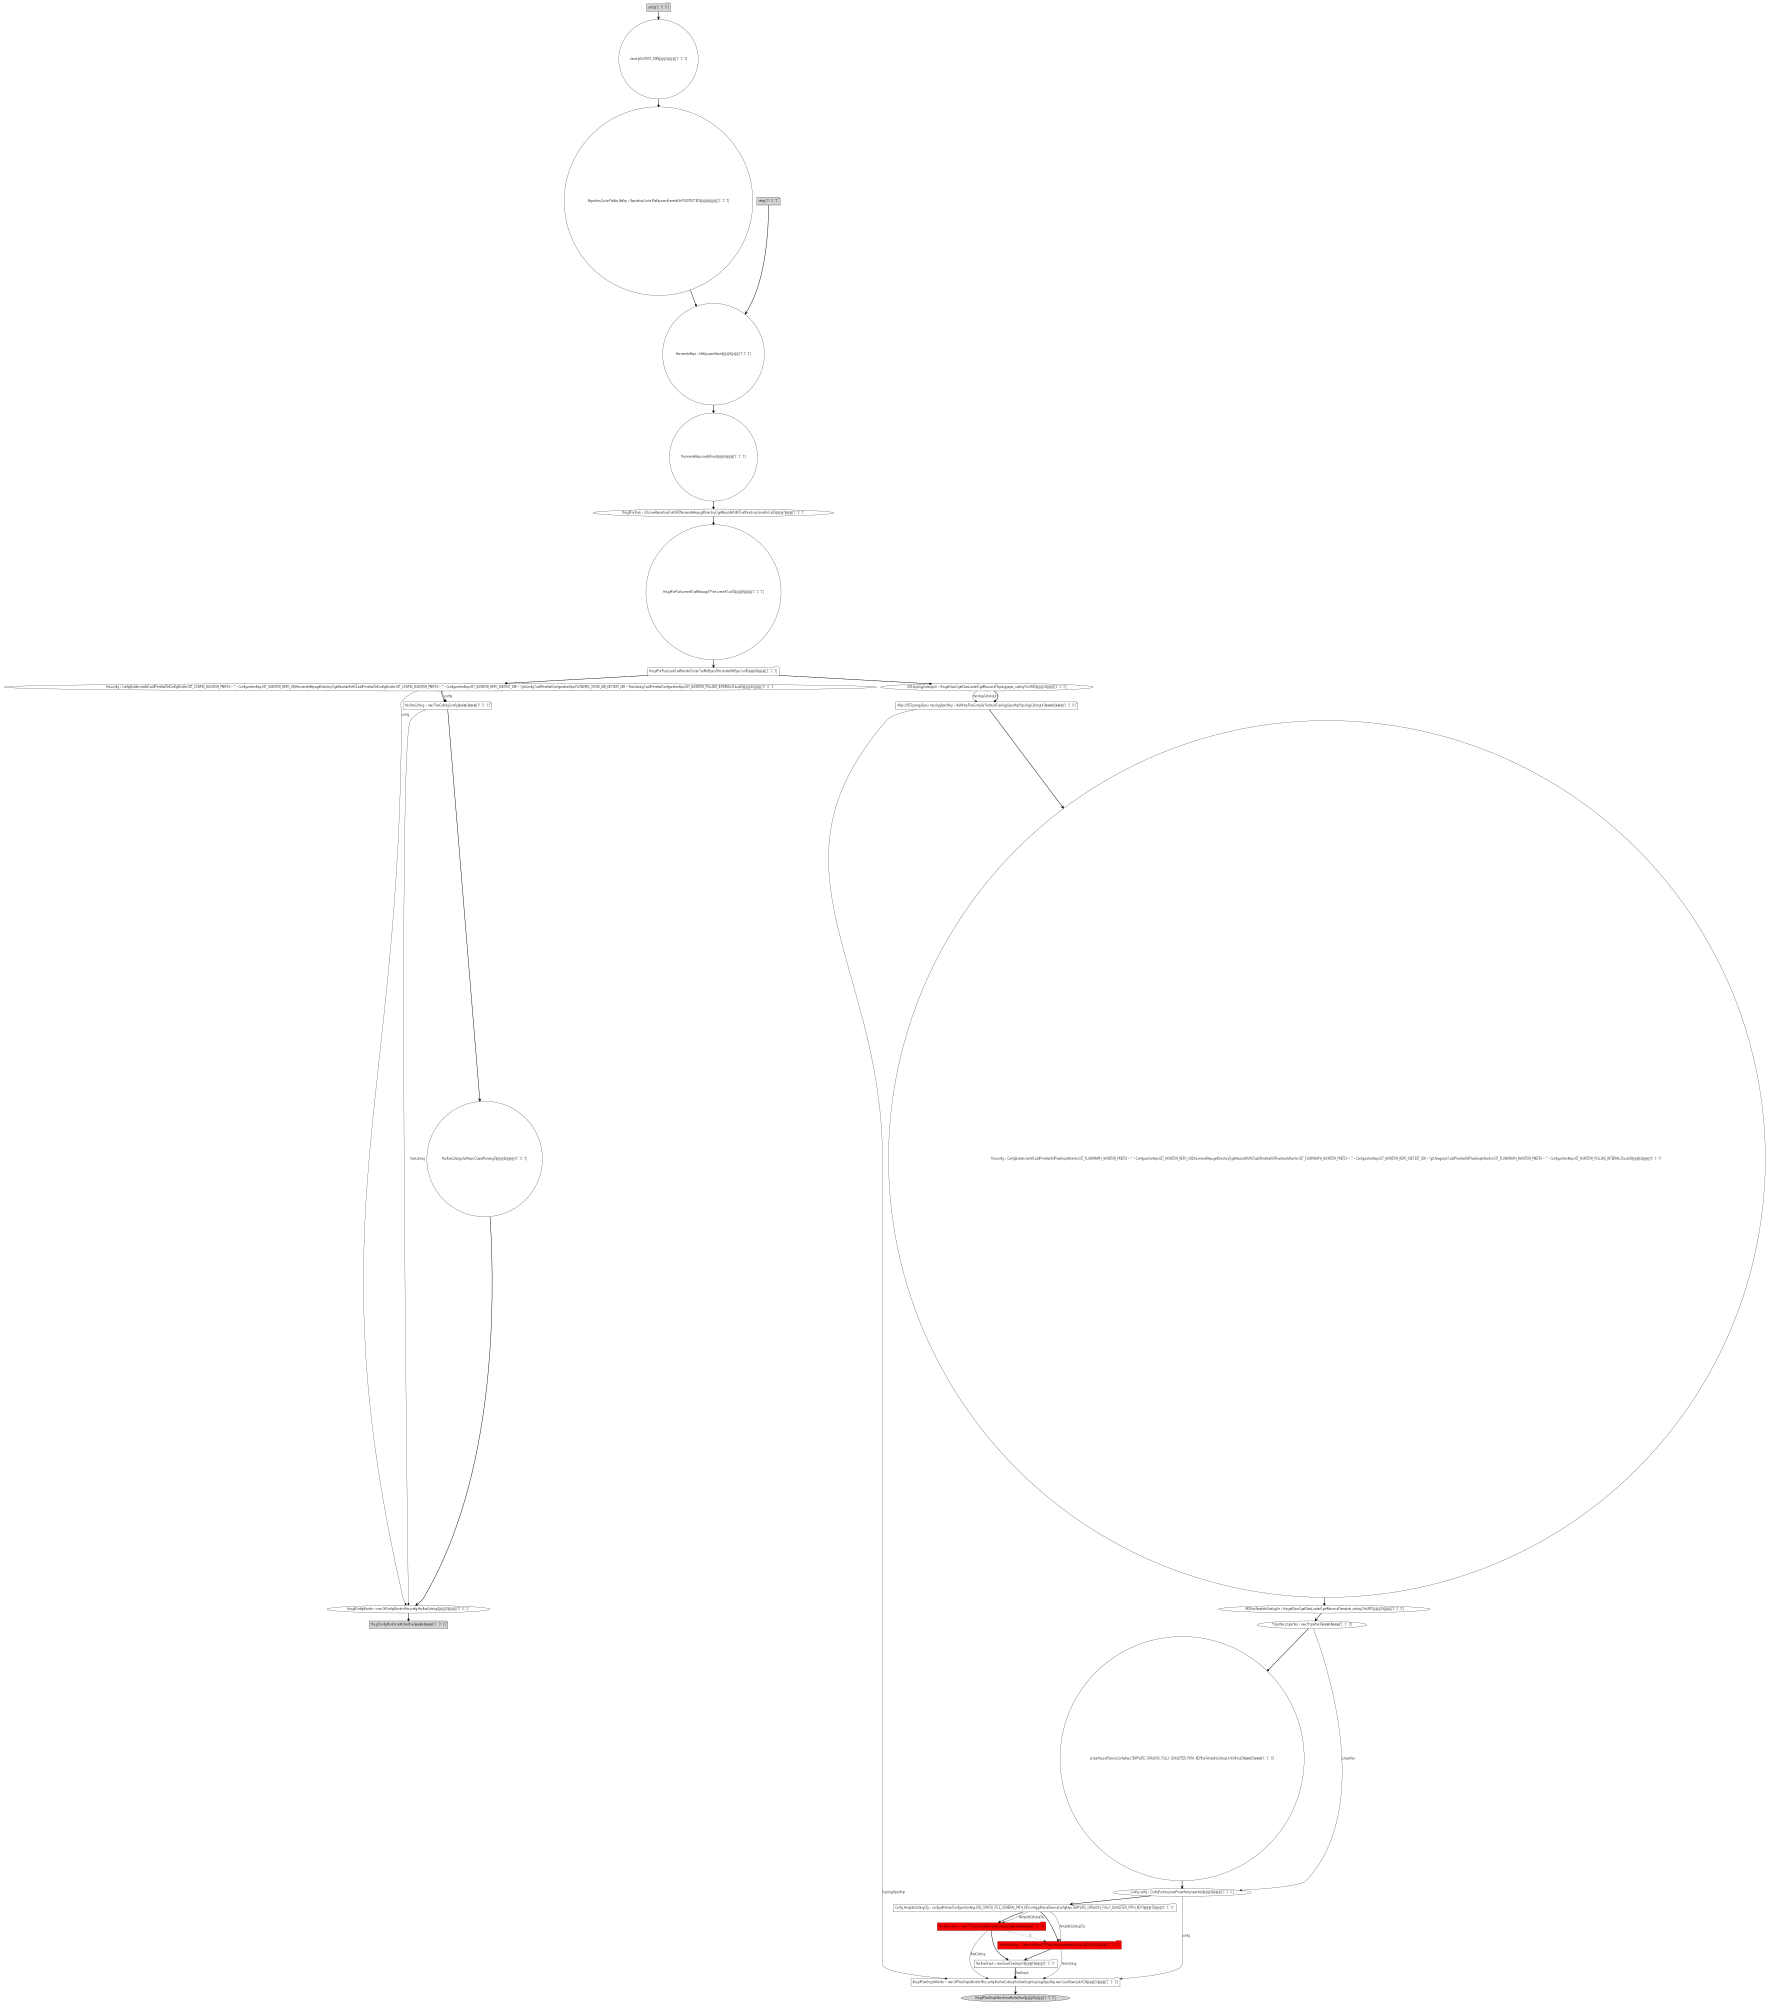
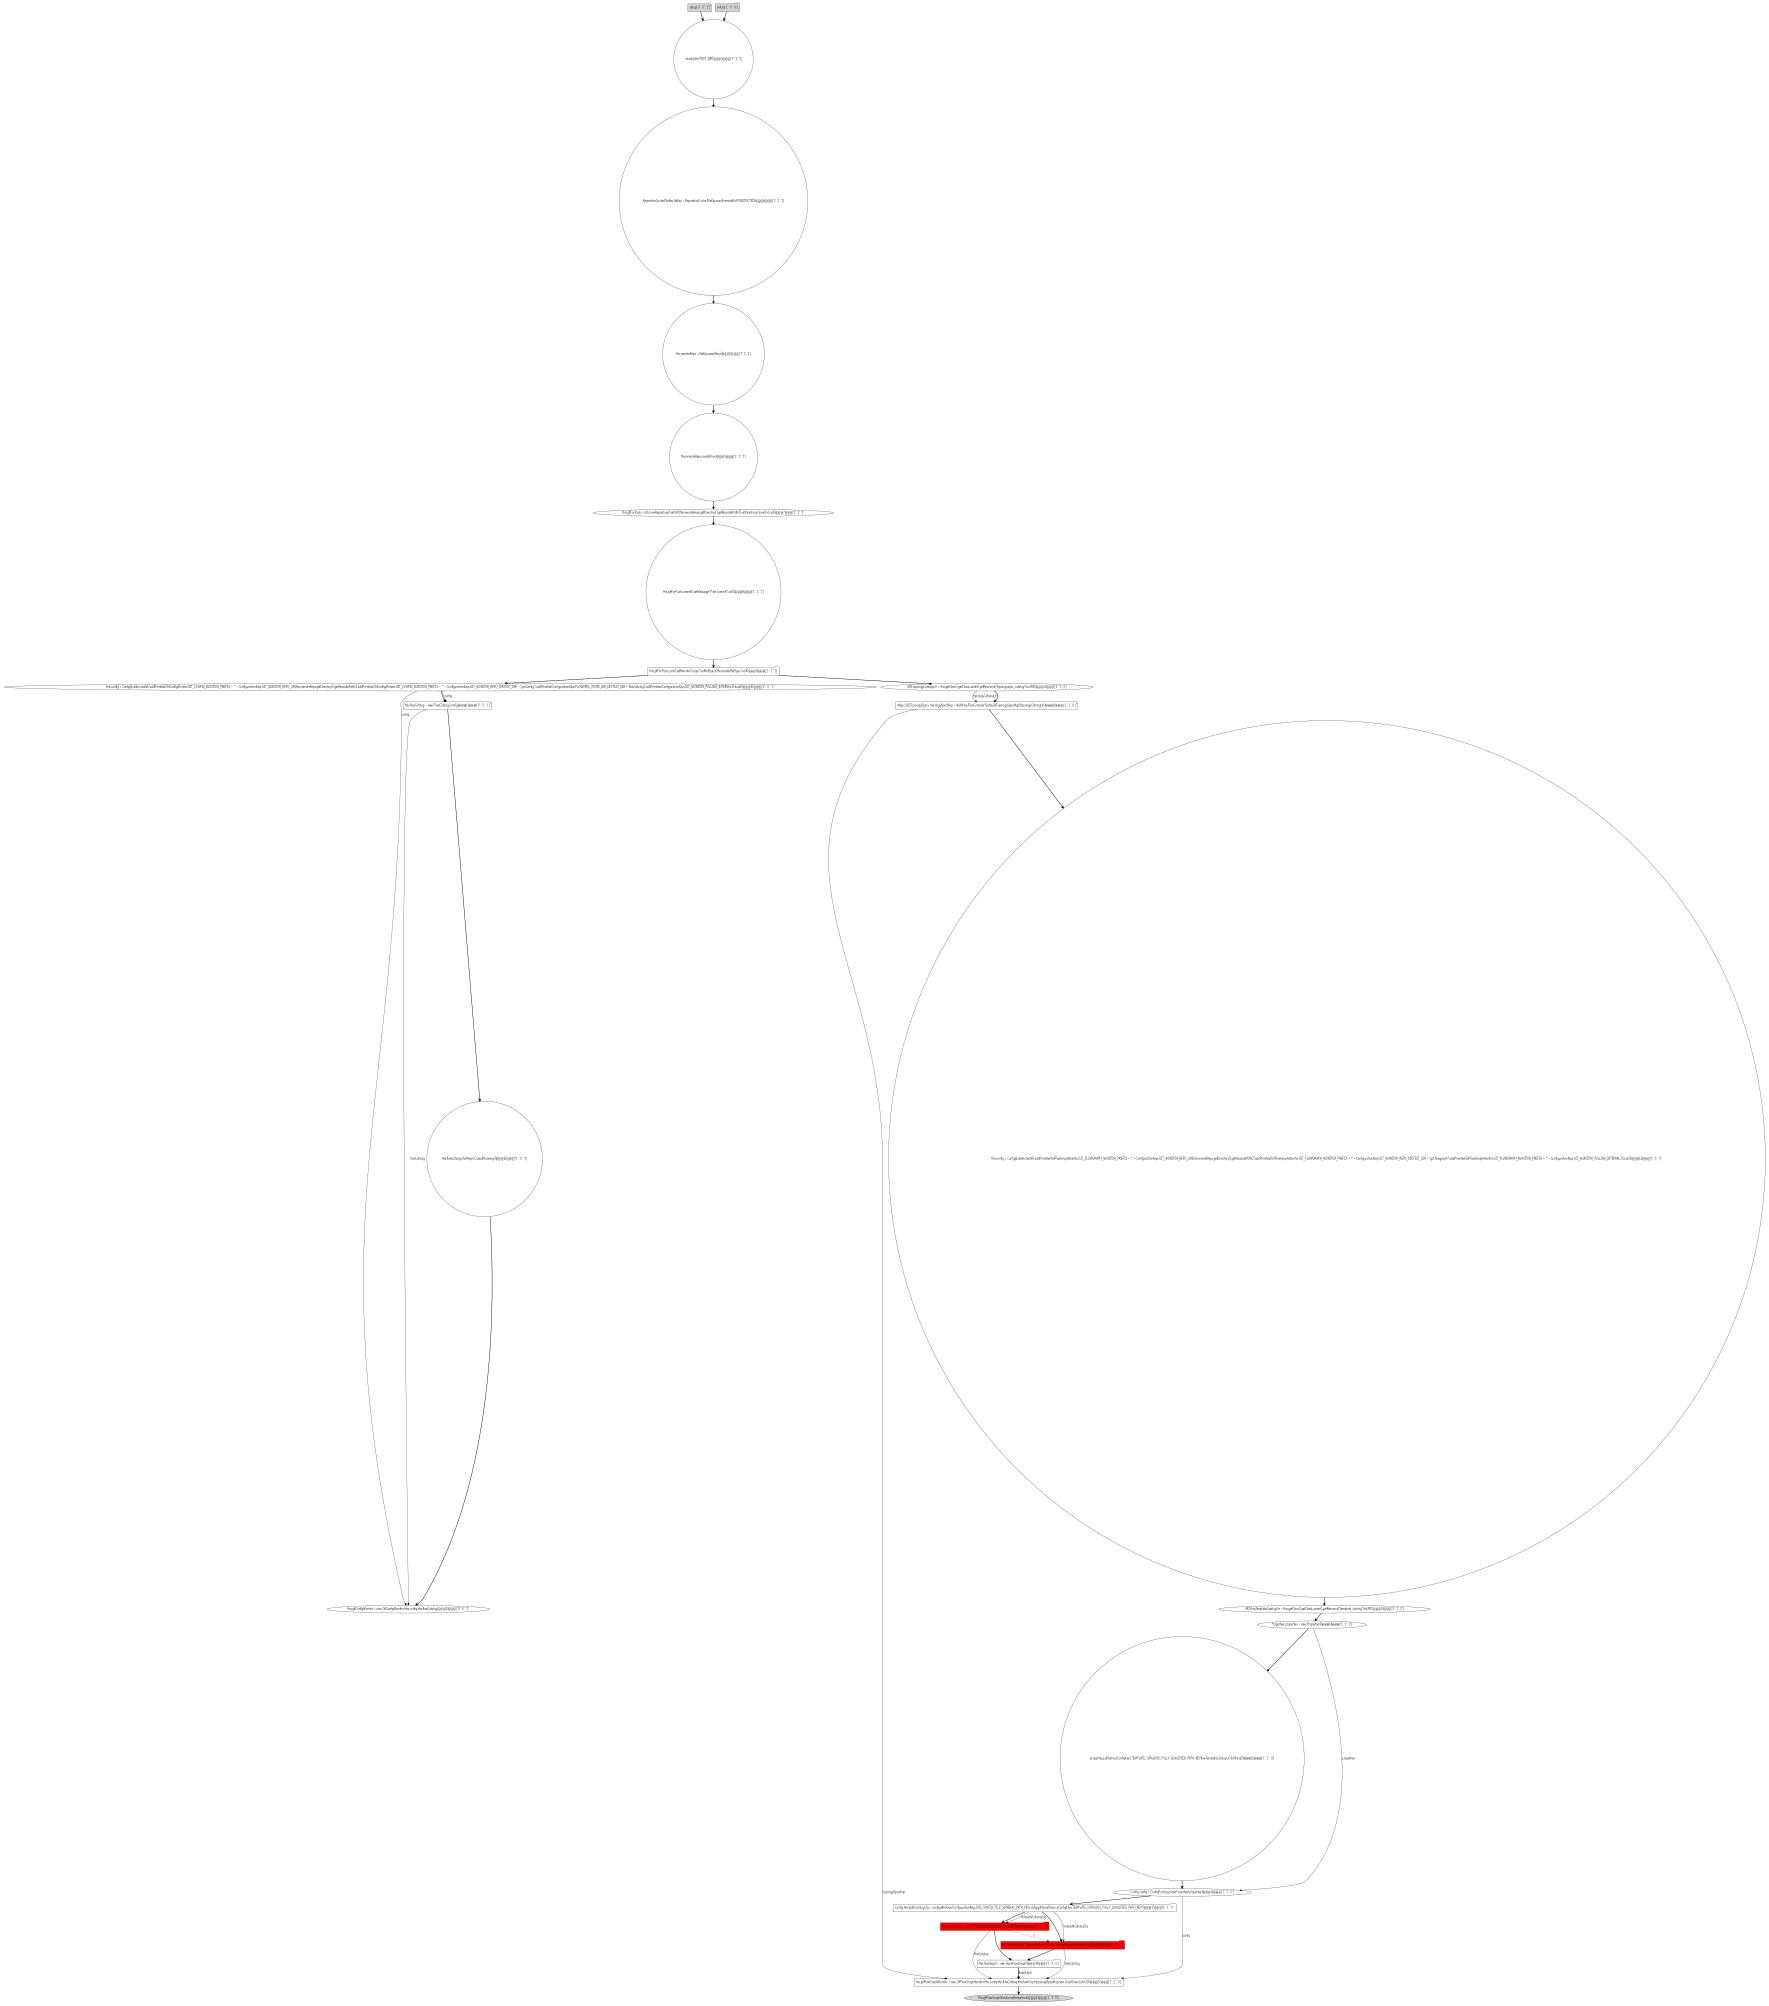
edge "setup['0', '0', '1']" -> "this.remoteRepo = fileKey.open(false)@@@5@@@['1', '1', '1']": now "setup['0', '0', '1']" -> "cleanUpDir(TEST_DIR)@@@3@@@['1', '1', '1']"
node "this.gitConfigMonitor.setActive(true)@@@14@@@['0', '0', '1']": removed
